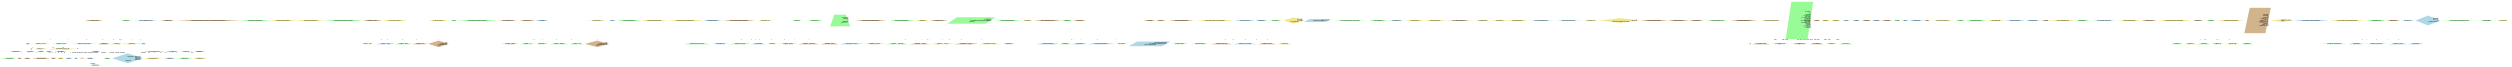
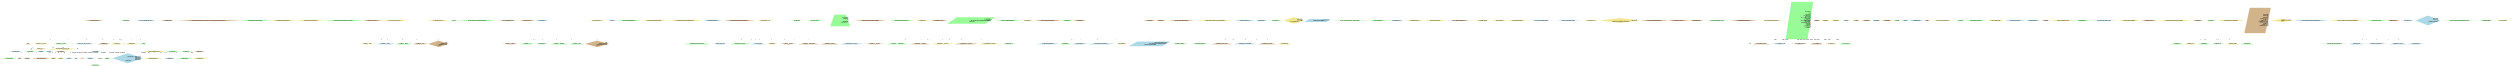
node "ErrorType.SequenceOutOfRangeError": fillcolor lightblue -> khaki
edge "return this.attribute.Copyright;" -> "builder.Append(FormatYears(this.copyrightYears))": now "CommandLine.Text.CopyrightInfo" -> "builder.Append(FormatYears(this.copyrightYears))"
